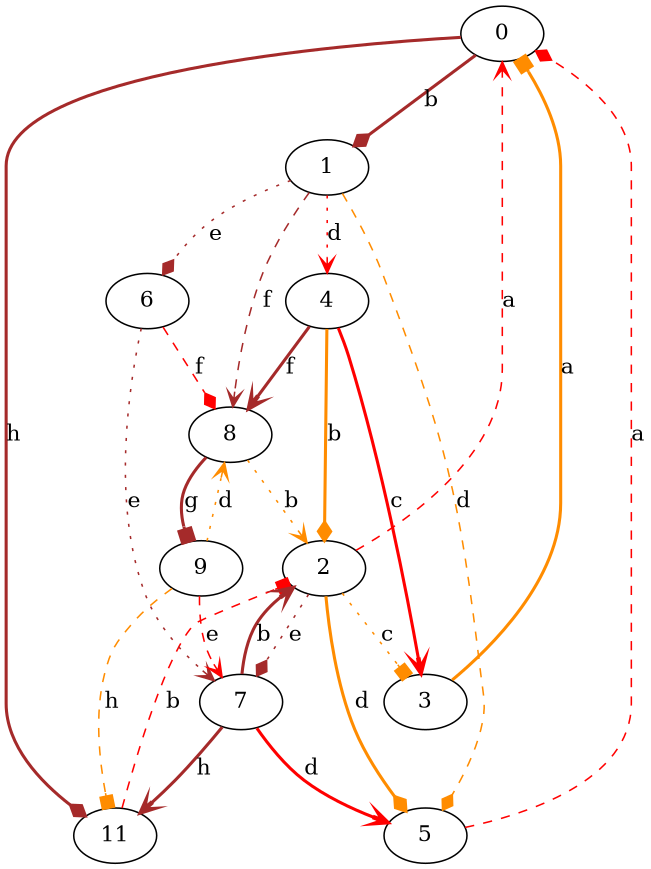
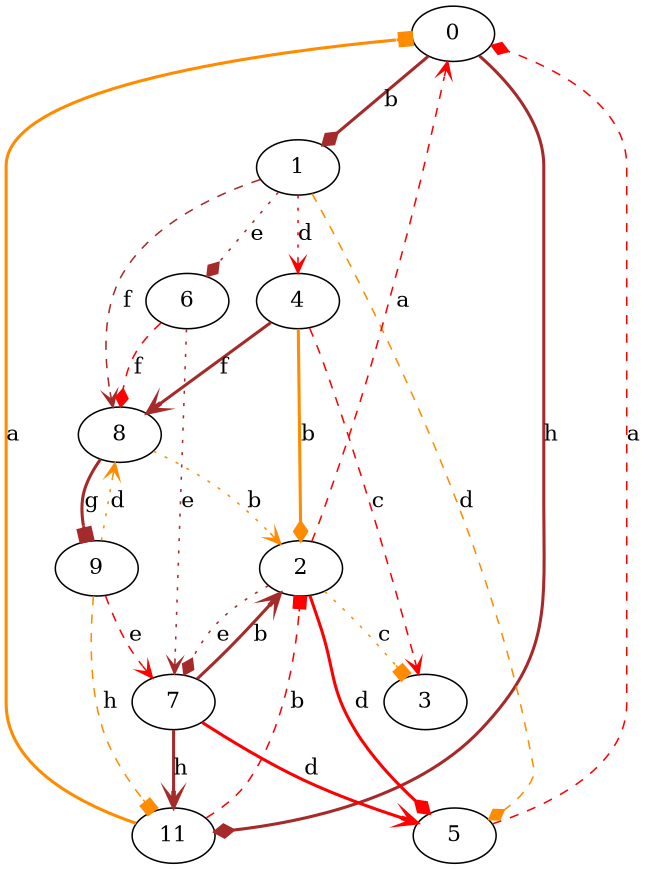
edge "3" -> "0": now "11" -> "0"
edge "4" -> "3": style bold -> dashed
edge "2" -> "5": color darkorange -> red
